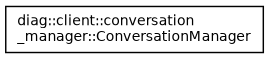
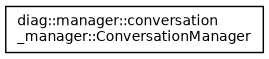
node "diag::client::conversation _manager::ConversationManager": label "diag::client::conversation _manager::ConversationManager" -> "diag::manager::conversation _manager::ConversationManager"
